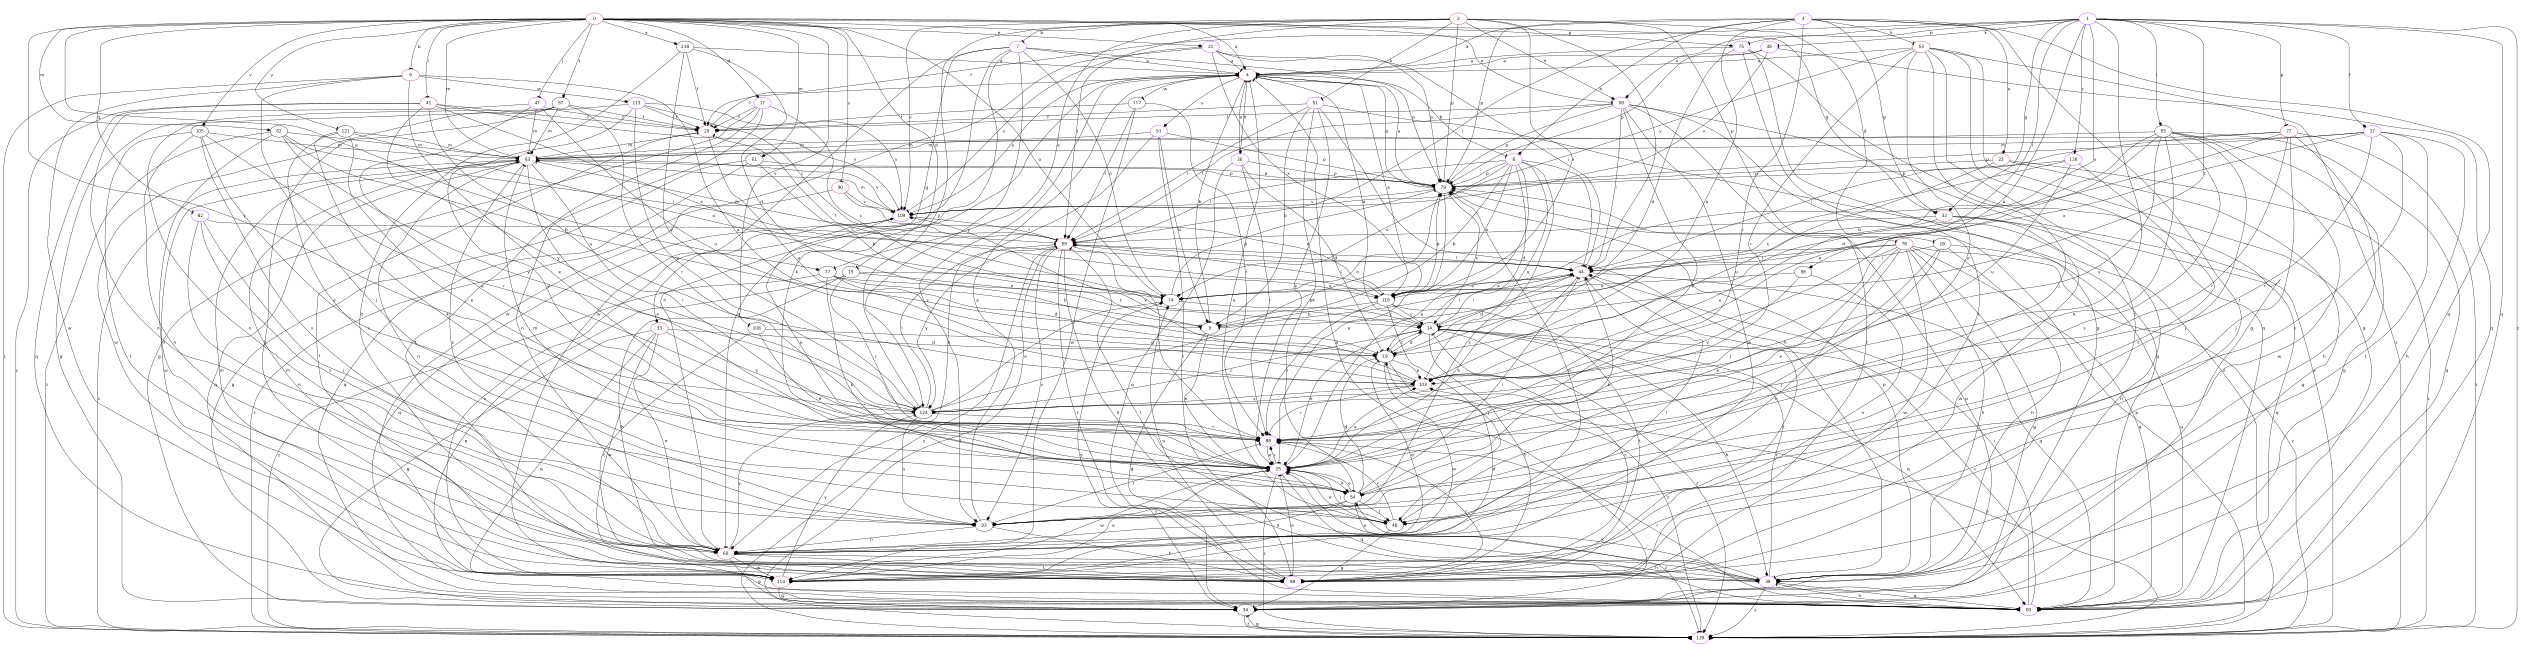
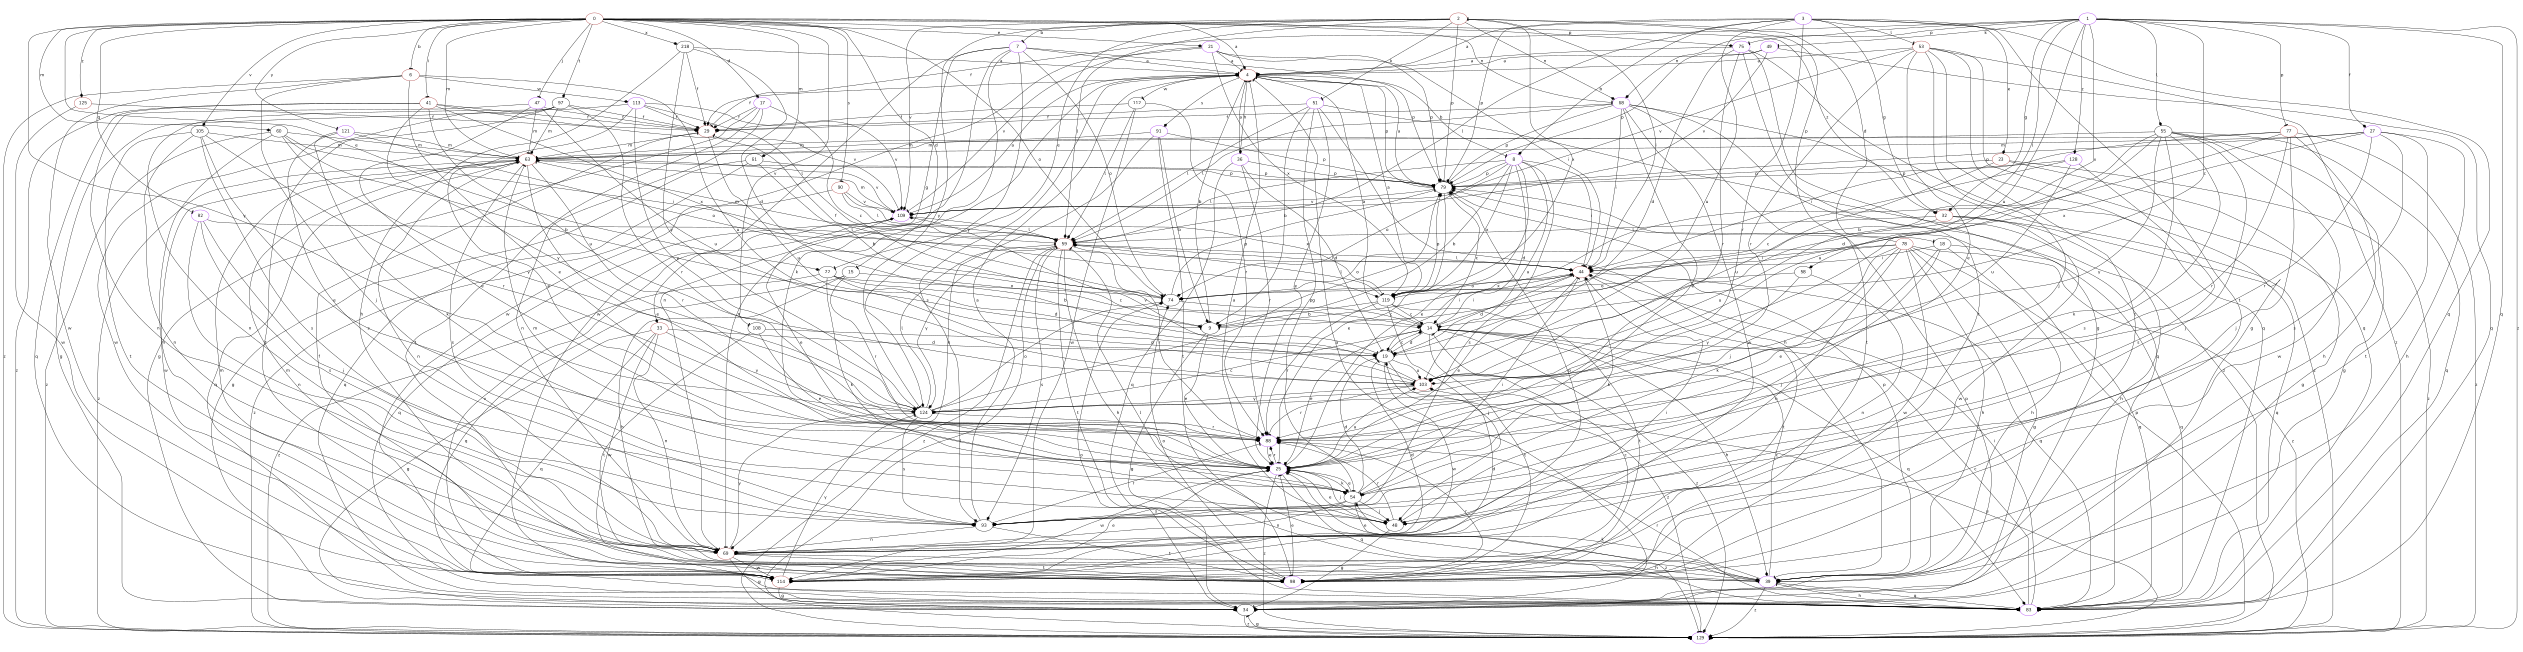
edge "3" -> "53": label "k" -> "l"
edge "2" -> "78": reversed
node "125": added
edge "0" -> "32": label "g" -> "z"
node "62": label "62" -> "60"
node "121": color black -> purple
edge "90" -> "59": added, label "l"
edge "15" -> "119": removed, label "x"
edge "51" -> "54": label "k" -> "g"
edge "1" -> "88": now "75" -> "88"
edge "121" -> "25": removed, label "e"
